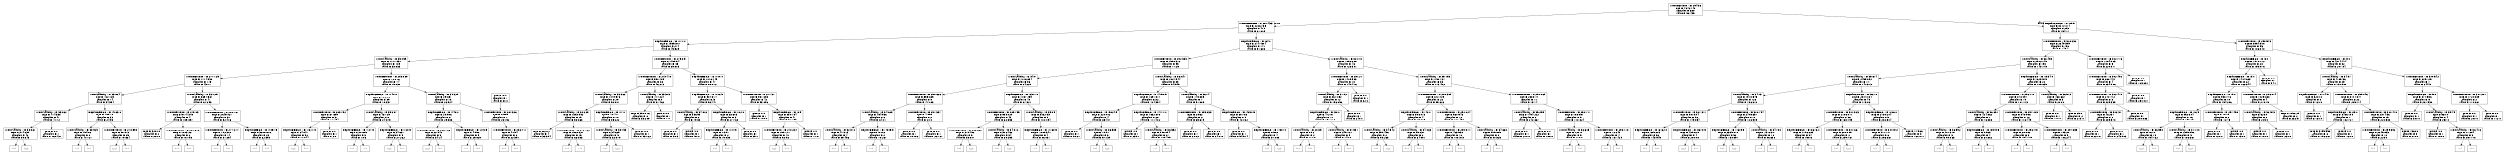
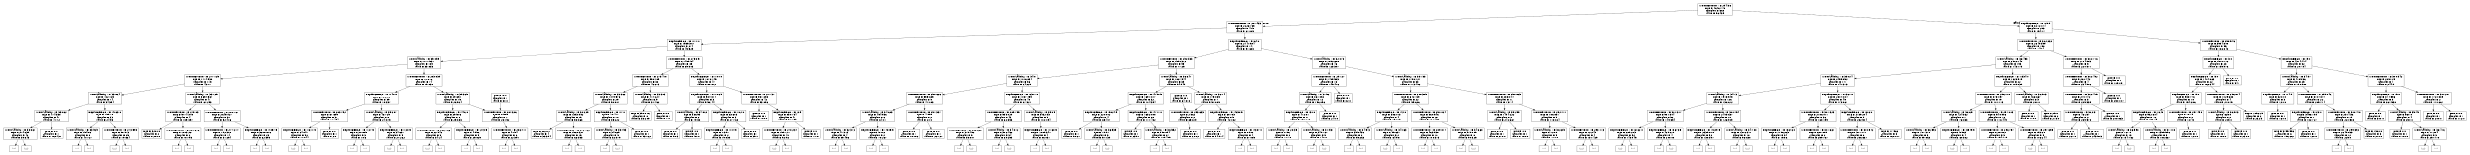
edge "WOA_TEMP_K <= 293.633 mse = 2.562 samples = 2 value = 65.619" -> "mse = 0.0 samples = 1 value = 64.818": reversed
node "mse = 0.0 samples = 1 value = 130.0": removed
